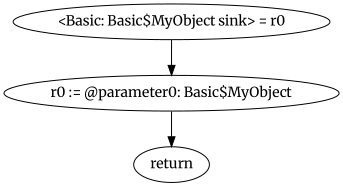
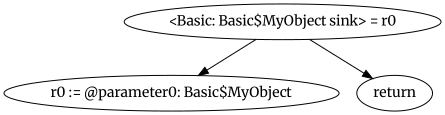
edge "r0 := @parameter0: Basic$MyObject" -> "return": now "<Basic: Basic$MyObject sink> = r0" -> "return"
